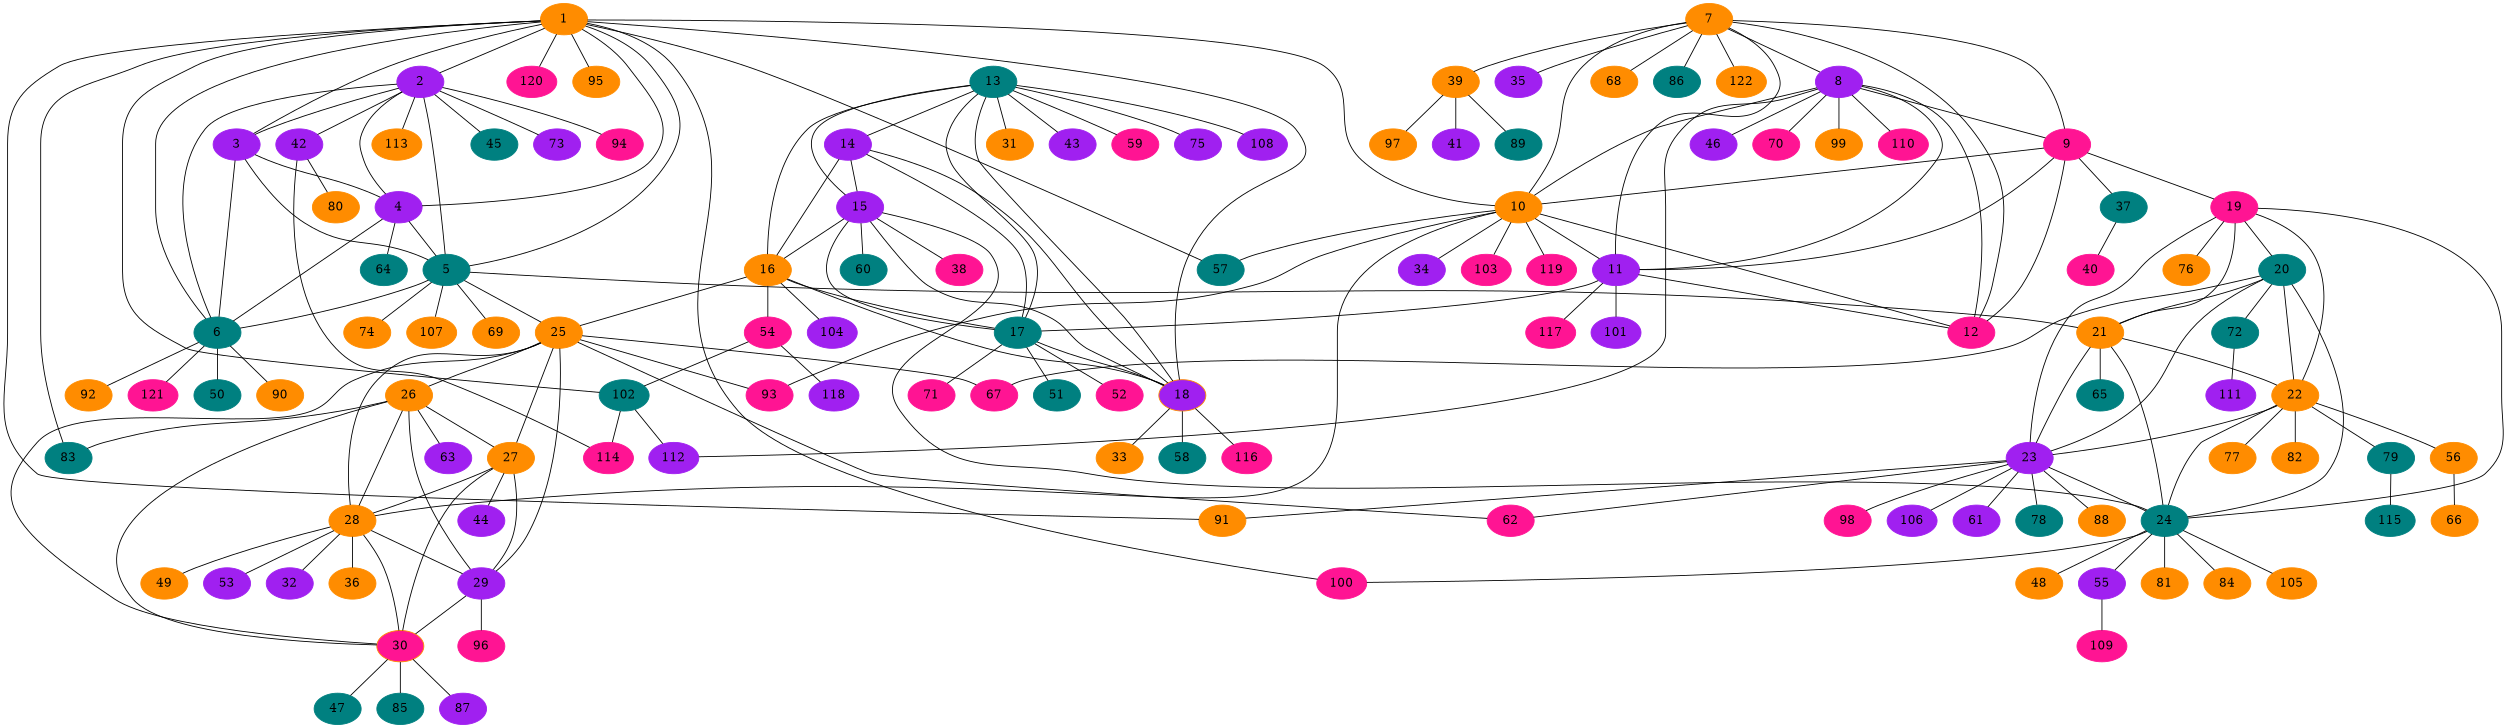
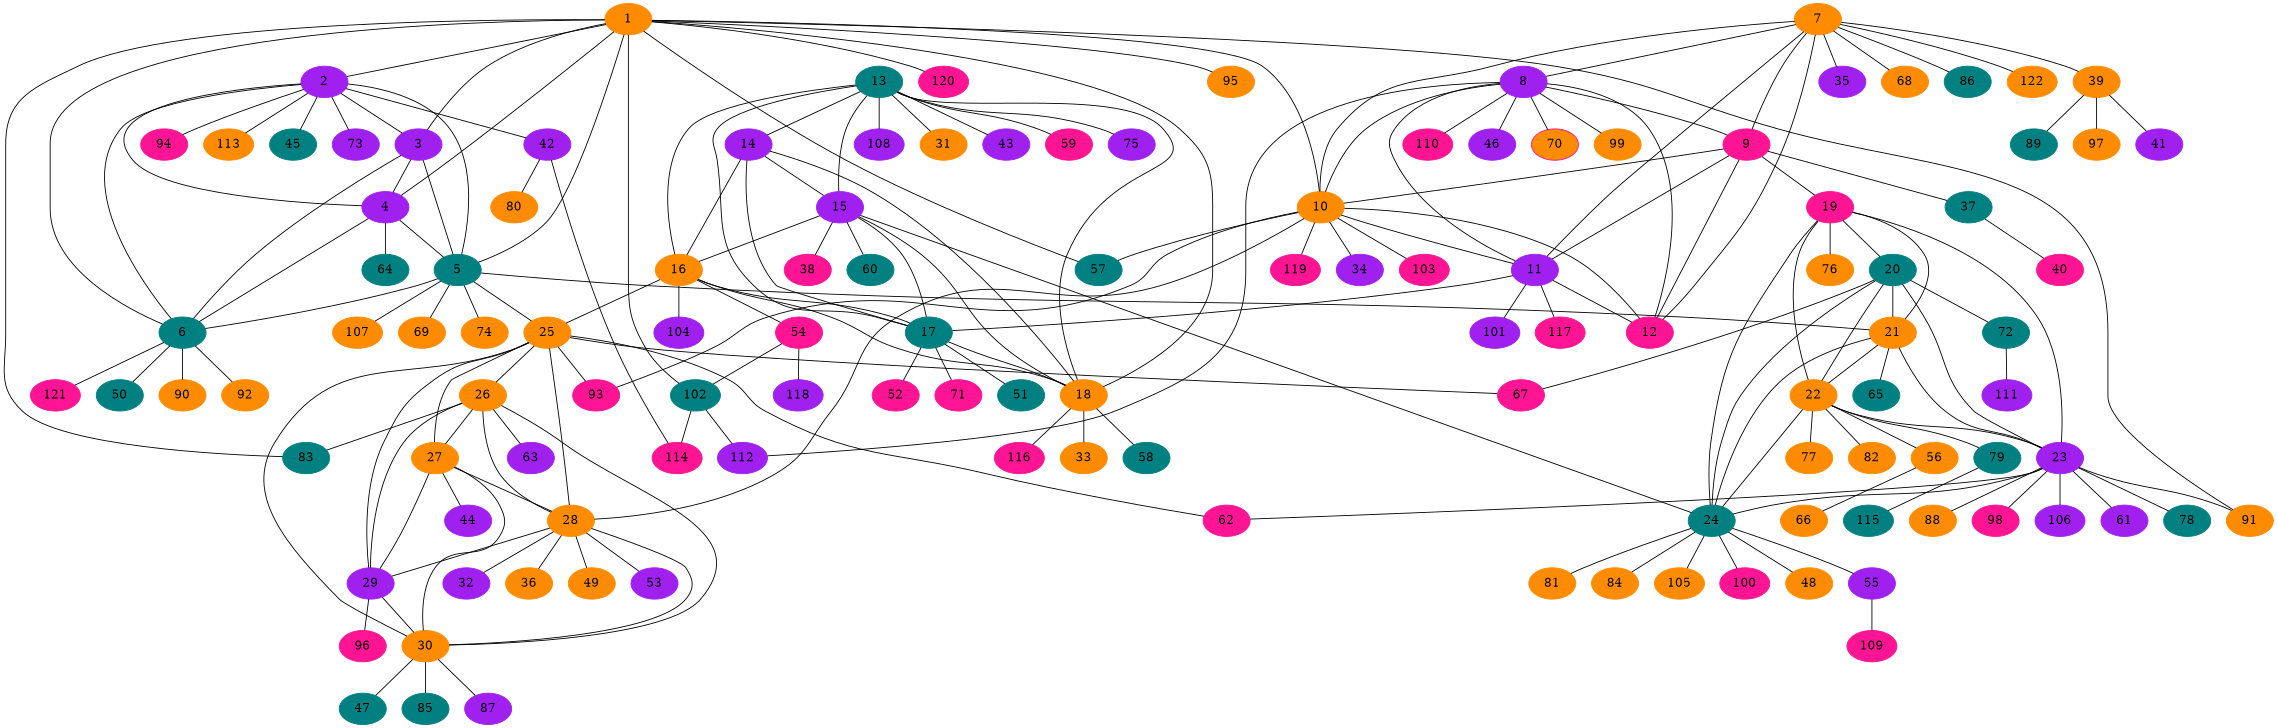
node "70": fillcolor deeppink -> darkorange
node "18": fillcolor purple -> darkorange
edge "1" -- "100": removed
node "30": fillcolor deeppink -> darkorange
